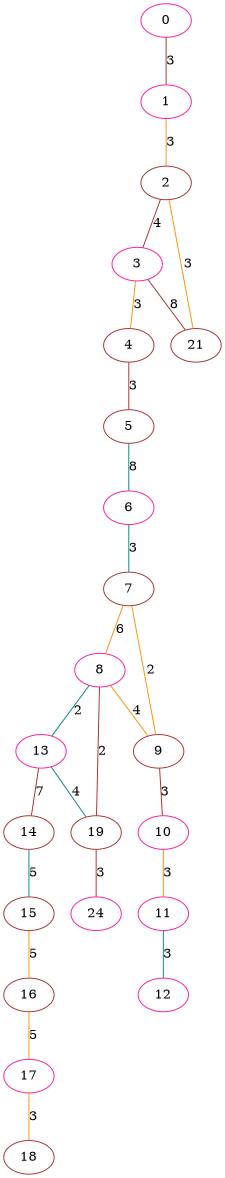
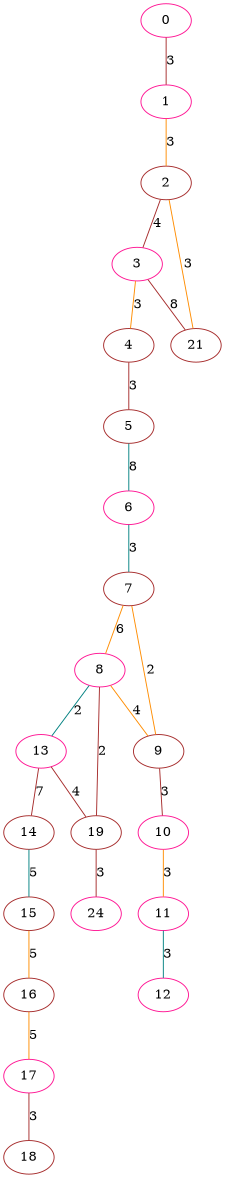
edge "13" -- "19": color teal -> brown
edge "17" -- "18": color darkorange -> brown
